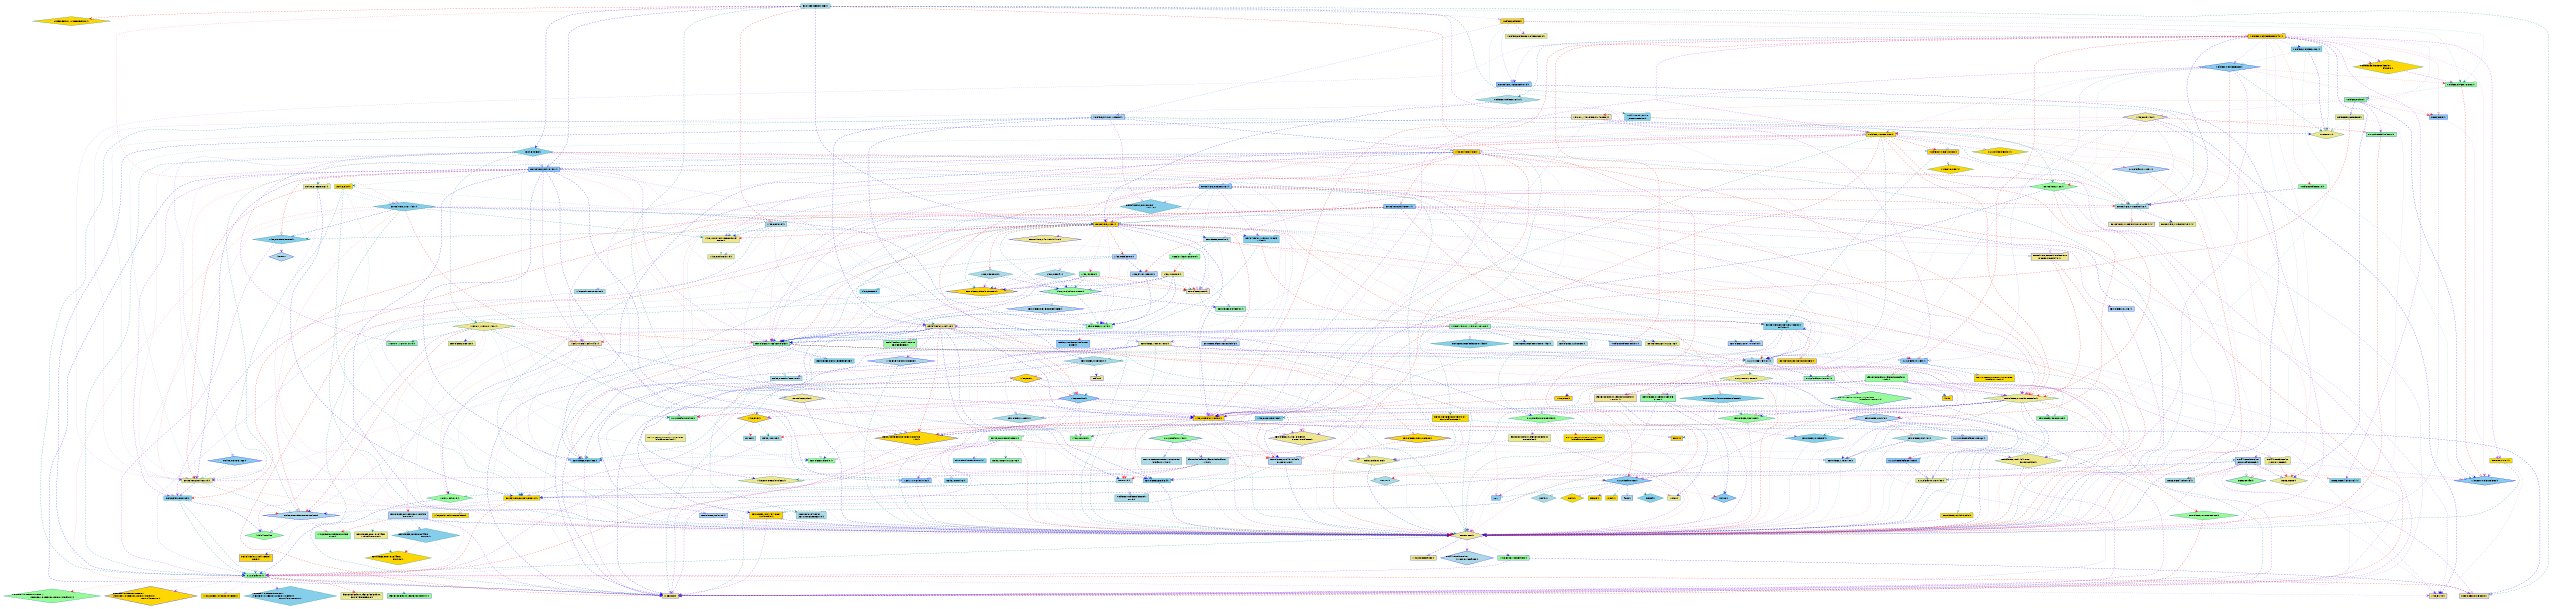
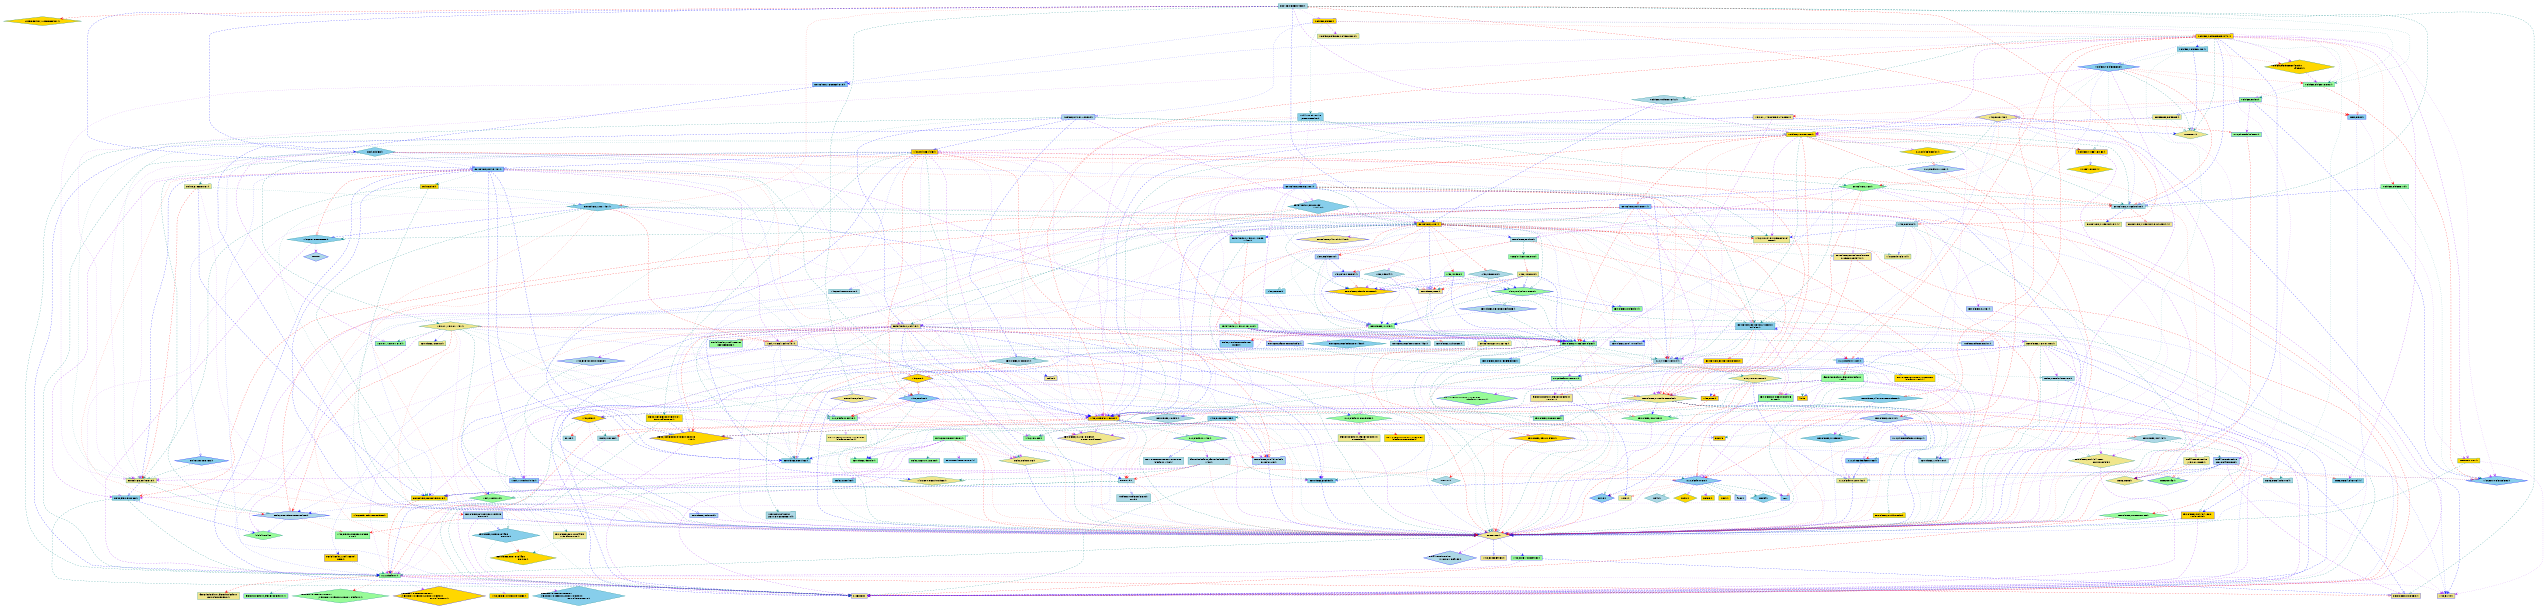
edge "UObject/UnrealNames.h" -> "Containers/ContainerAllocation Policies.h": now "Misc/CoreMisc.h" -> "Containers/ContainerAllocation Policies.h"
edge "UseBitwiseSwap/Sort.h" -> "Algo/IntroSort.h": arrowhead vee -> onormal
edge "Delegates/Delegate.h" -> "Misc/AssertionMacros.h": color red -> blue
node "UnrealMemory/MemoryLayout.h": label "UnrealMemory/MemoryLayout.h" -> "Serialization/MemoryLayout.h"
